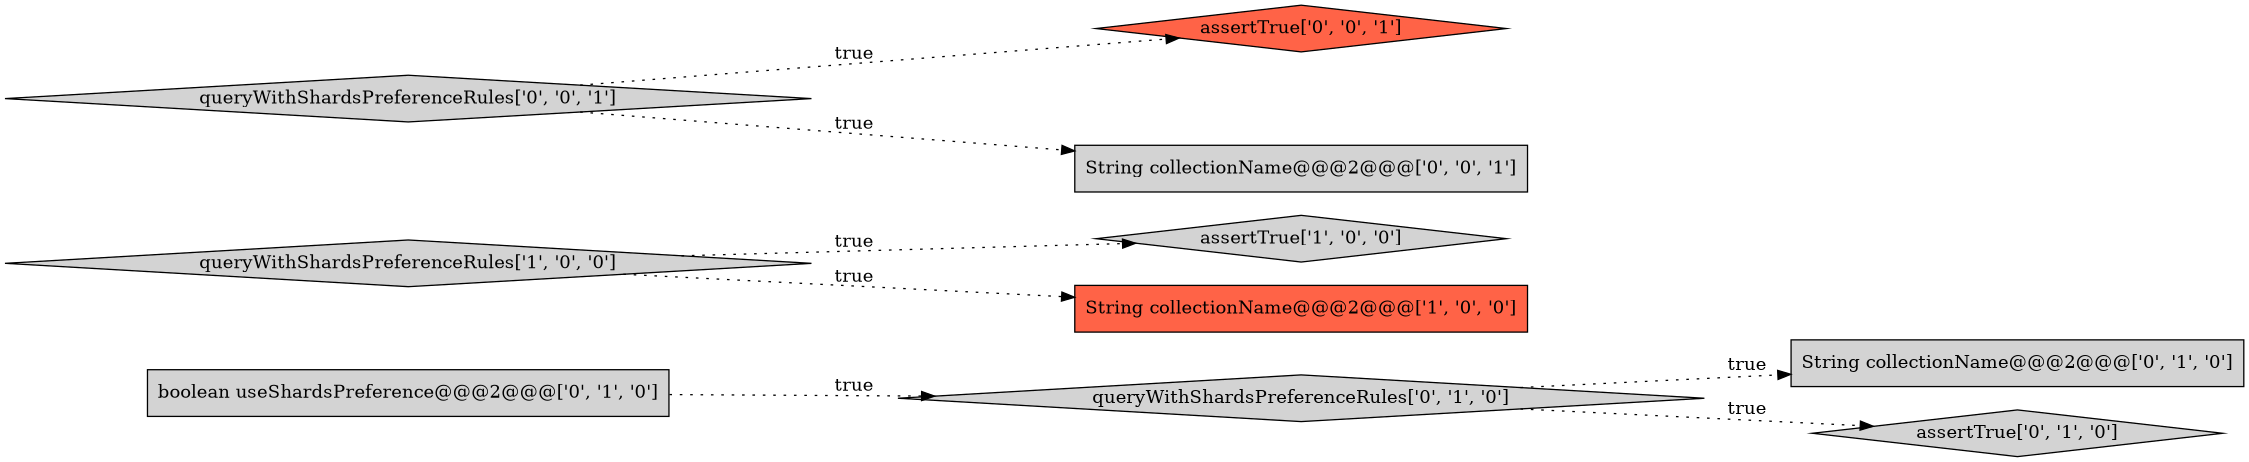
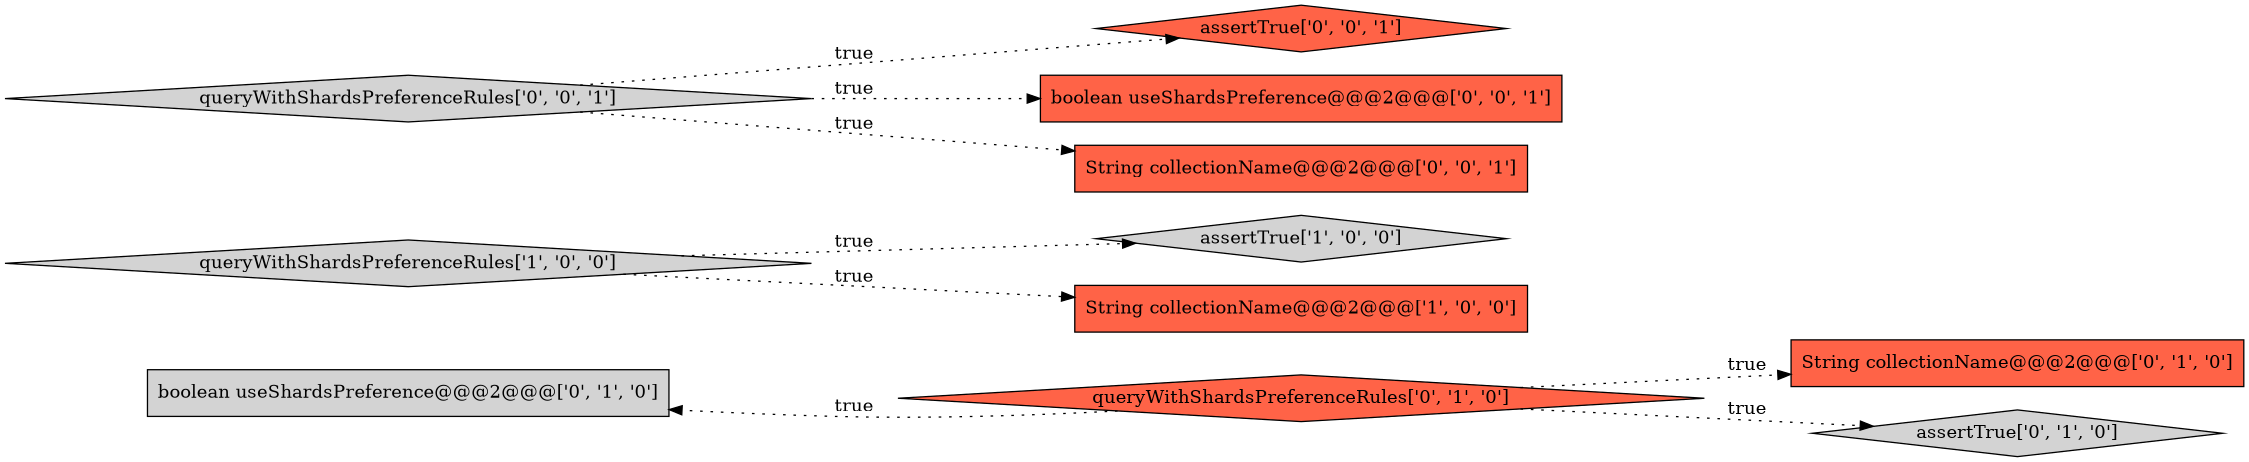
node "boolean useShardsPreference@@@2@@@['0', '0', '1']": added
node "String collectionName@@@2@@@['0', '0', '1']": fillcolor lightgray -> tomato
node "String collectionName@@@2@@@['0', '1', '0']": fillcolor lightgray -> tomato
edge "boolean useShardsPreference@@@2@@@['0', '1', '0']" -> "queryWithShardsPreferenceRules['0', '1', '0']": reversed
node "queryWithShardsPreferenceRules['0', '1', '0']": fillcolor lightgray -> tomato
